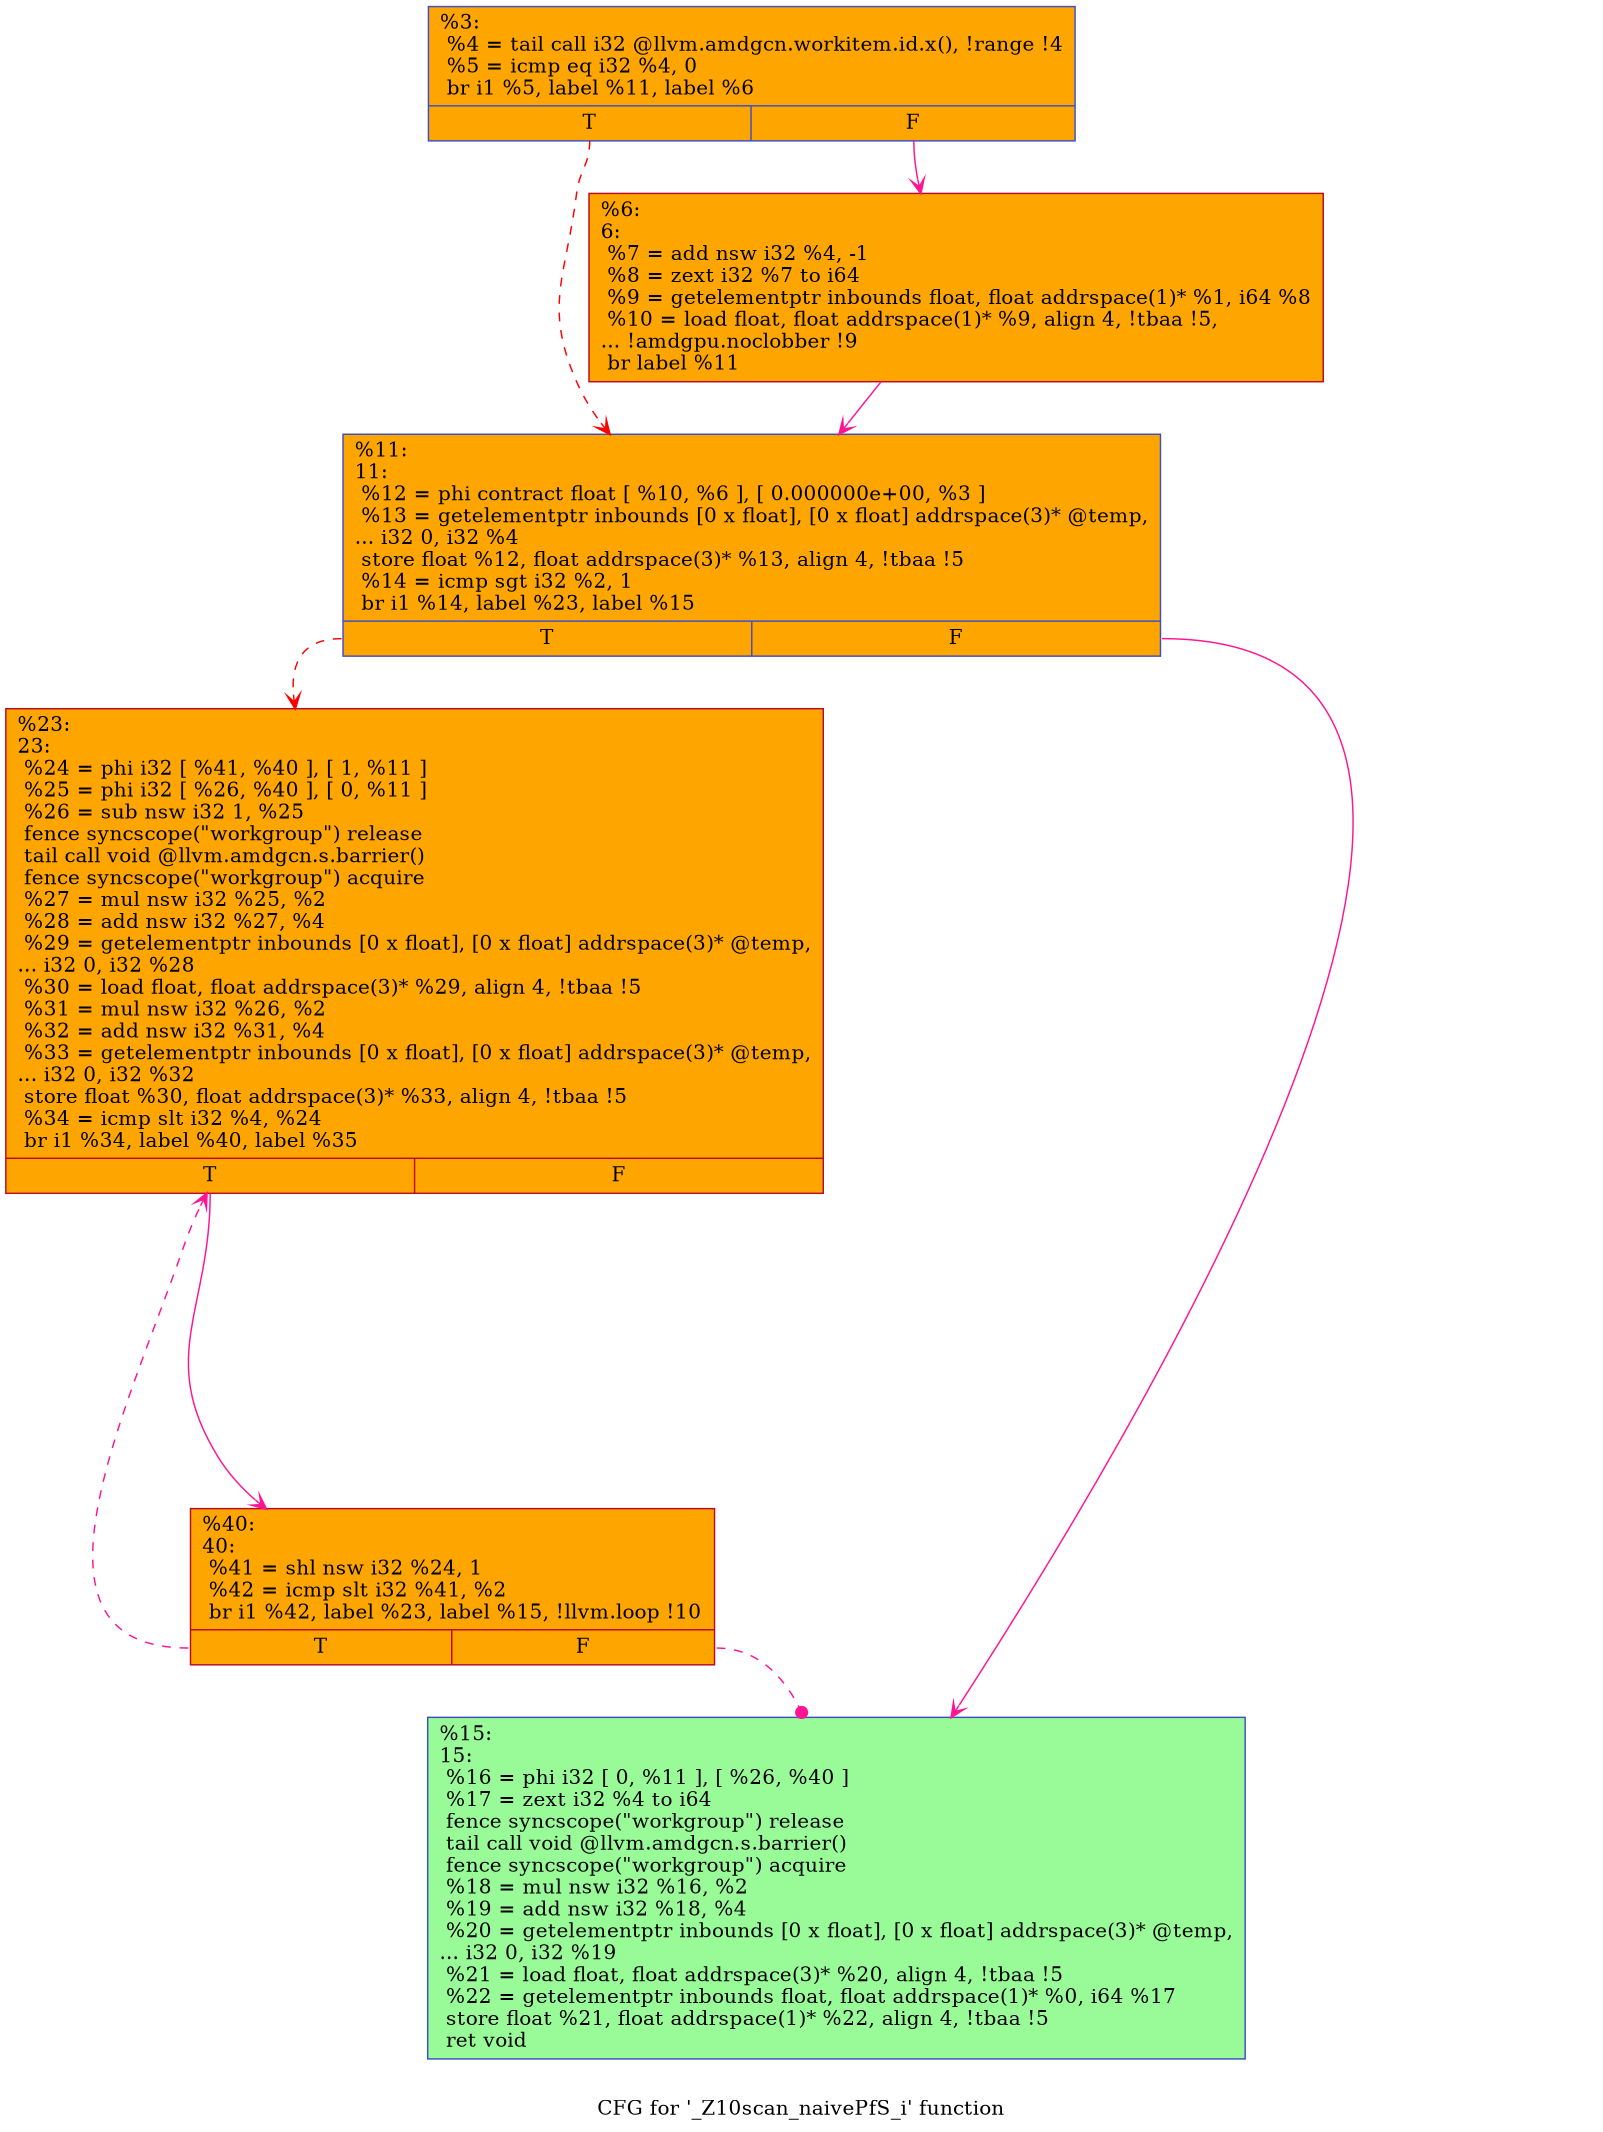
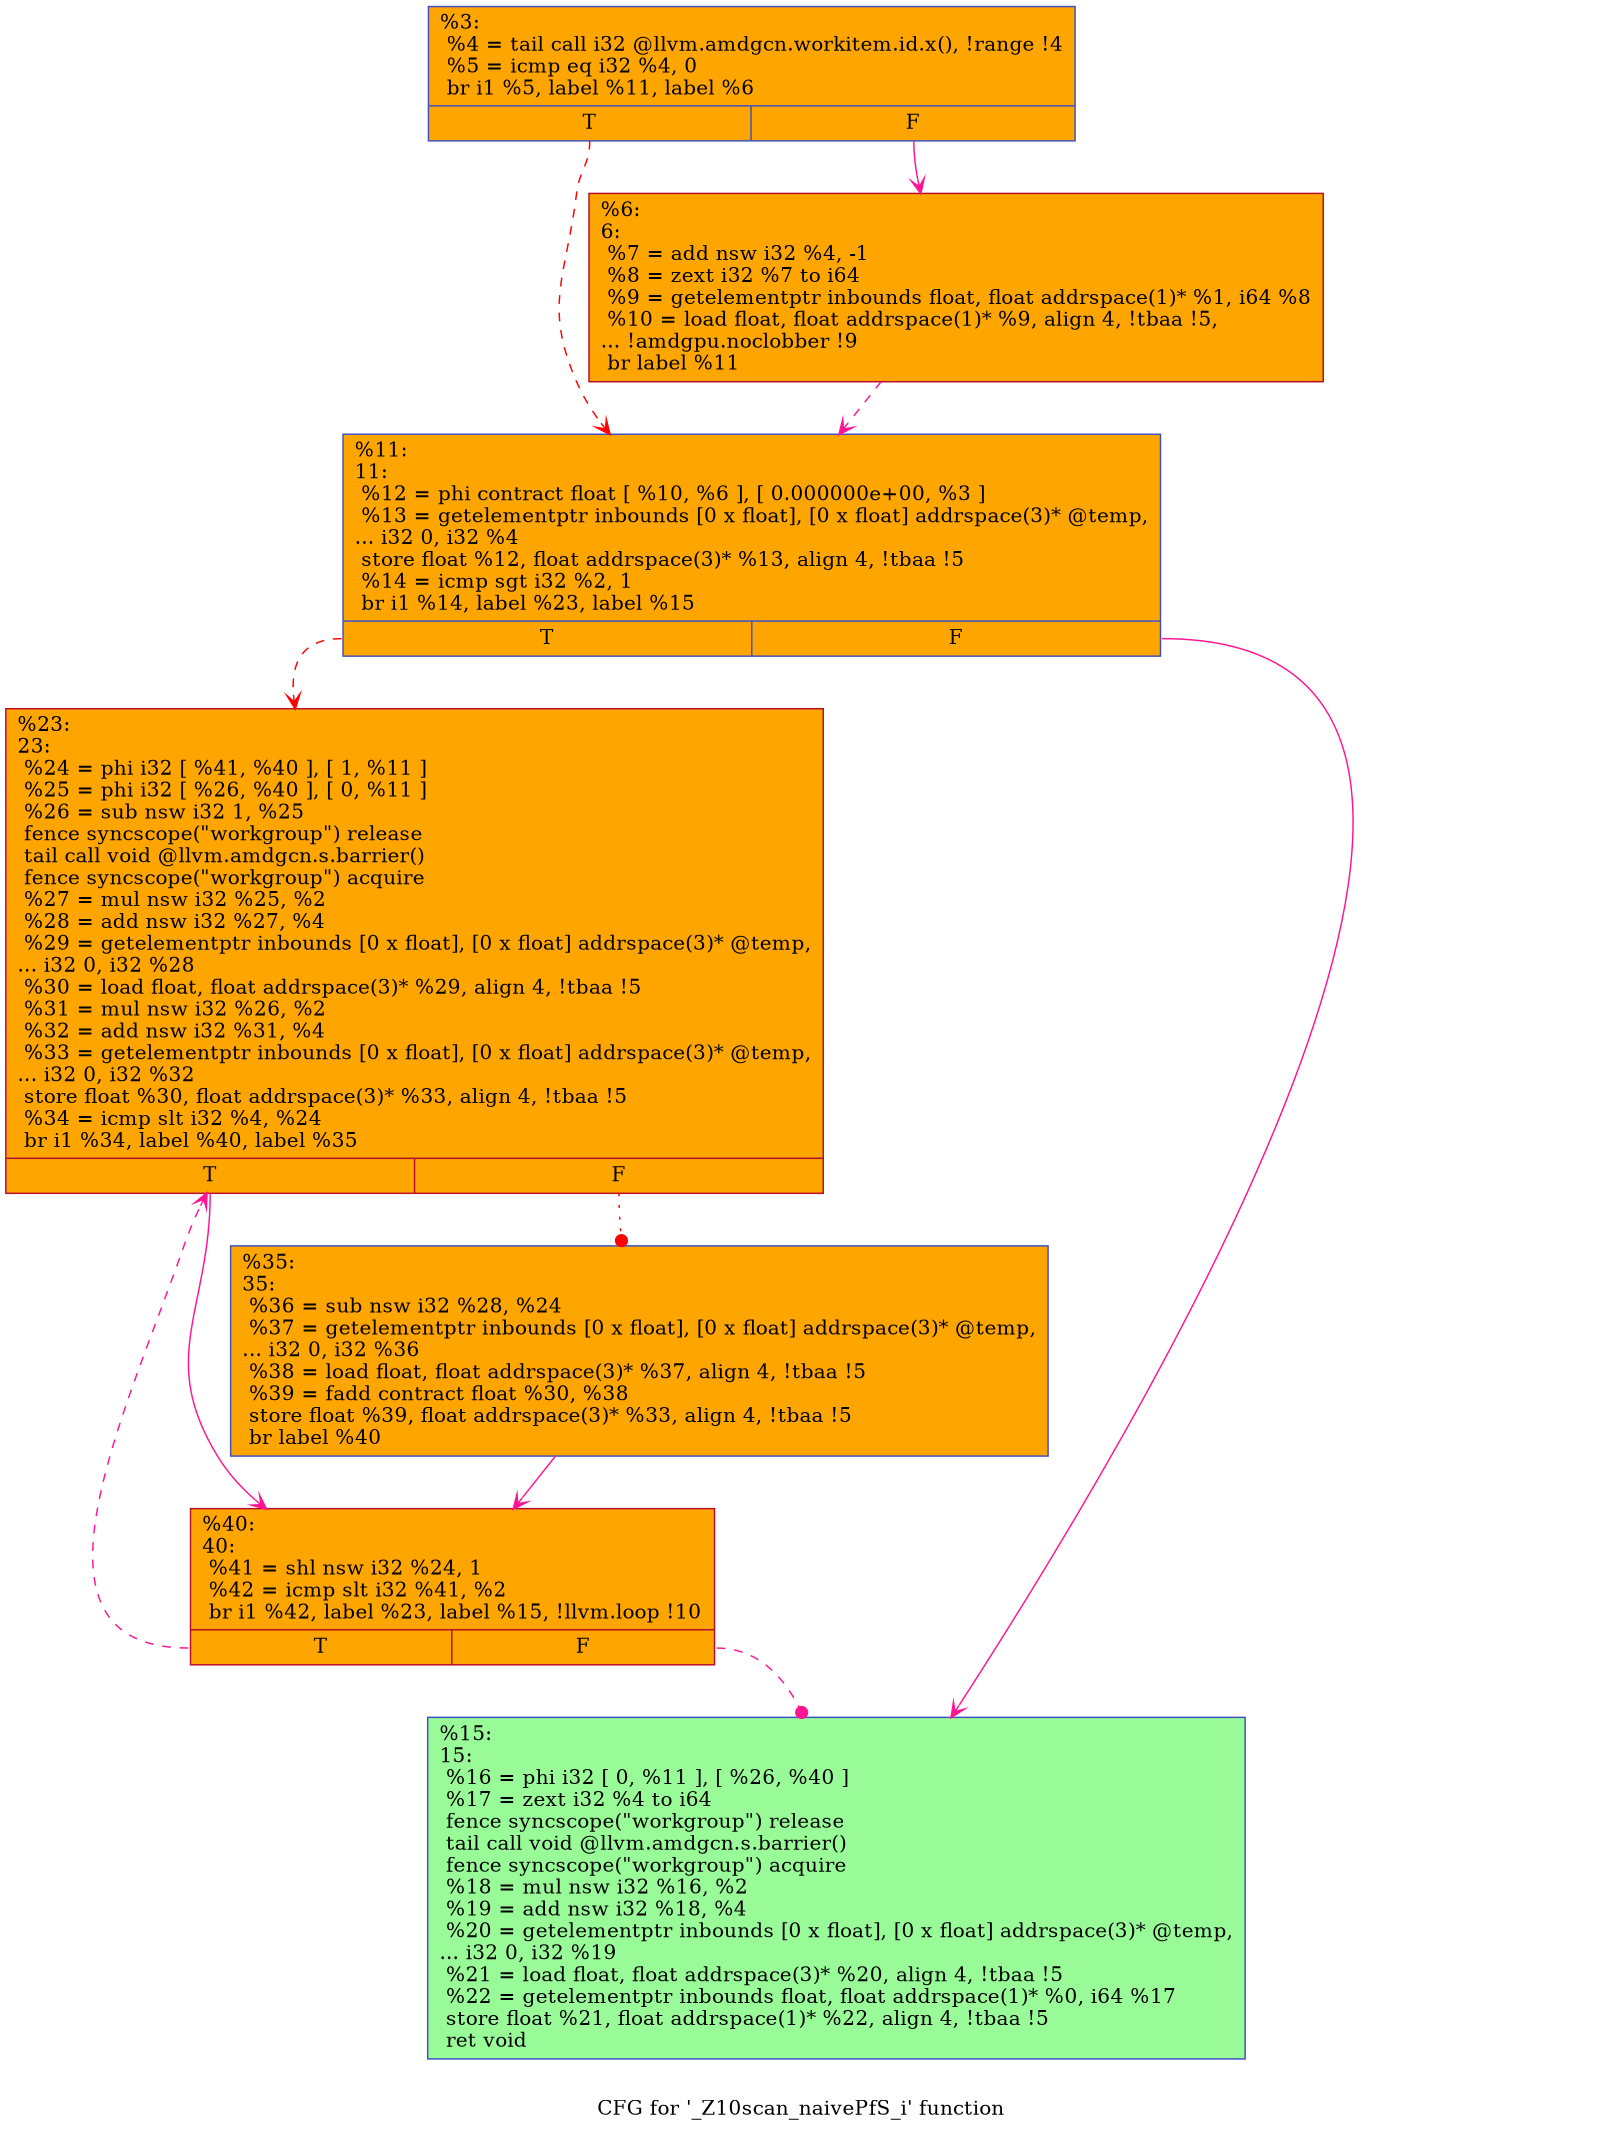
edge "%6:" -> "%11:": style solid -> dashed
node "%35:": added
